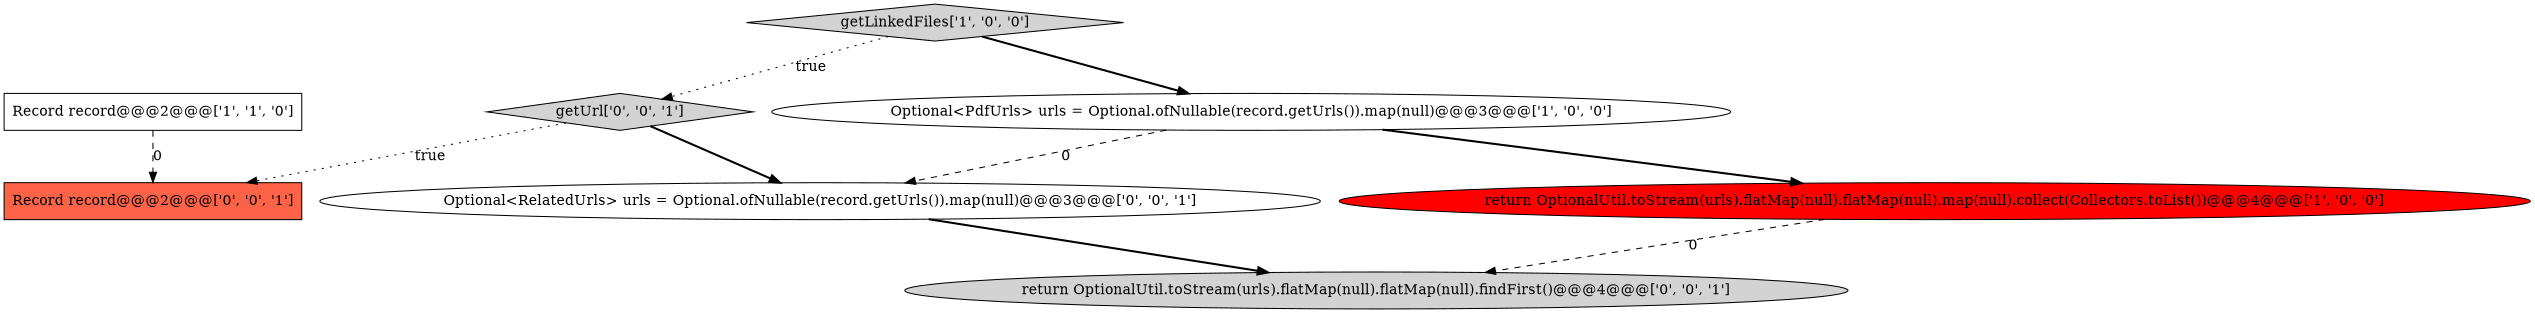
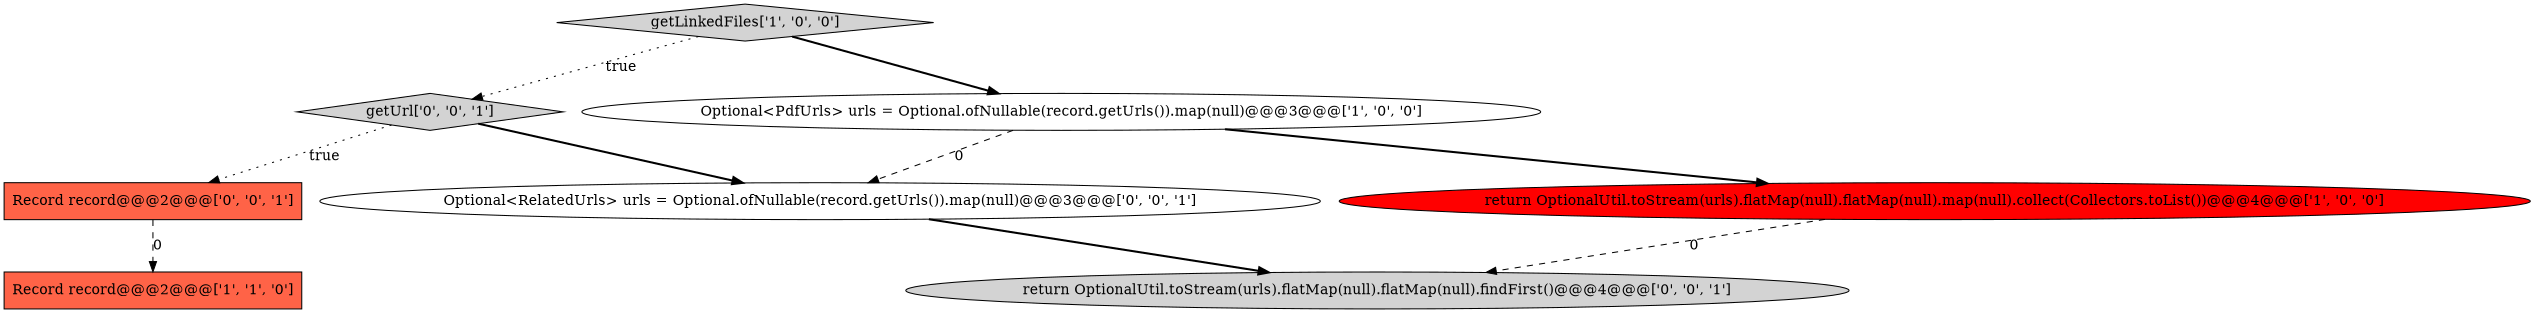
node "Record record@@@2@@@['1', '1', '0']": fillcolor white -> tomato
edge "Record record@@@2@@@['1', '1', '0']" -> "Record record@@@2@@@['0', '0', '1']": reversed
